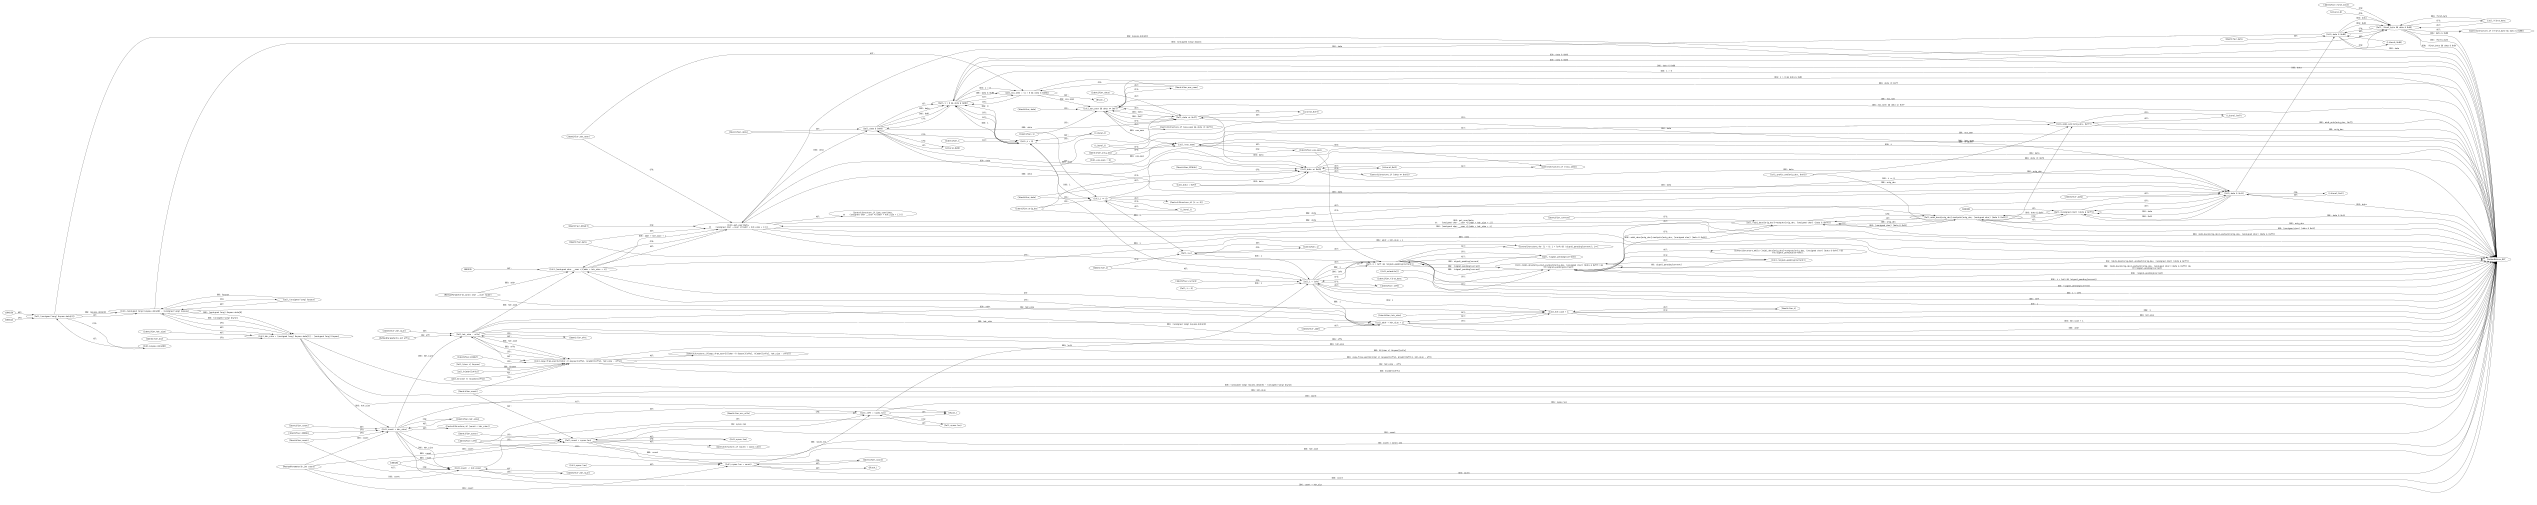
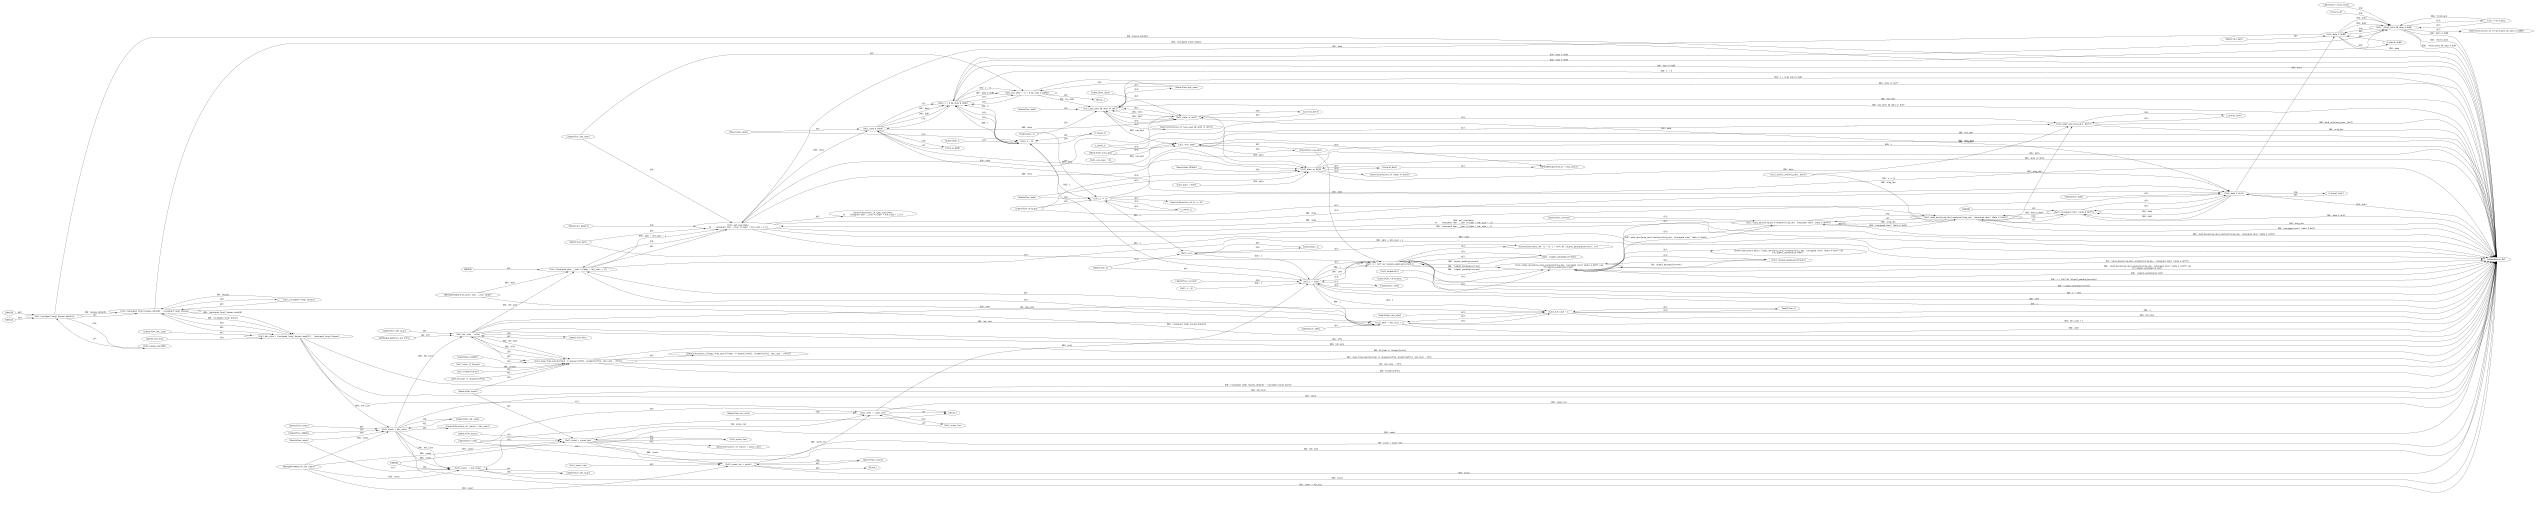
node "(ControlStructure,if (!eox_seen))": label "(ControlStructure,if (!eox_seen))" -> "(MethodParameterIn,if (!eox_seen))"
edge "(Call,data = 0xf7)" -> "(Call,data & 0xff)": removed, label "DDG: data"
